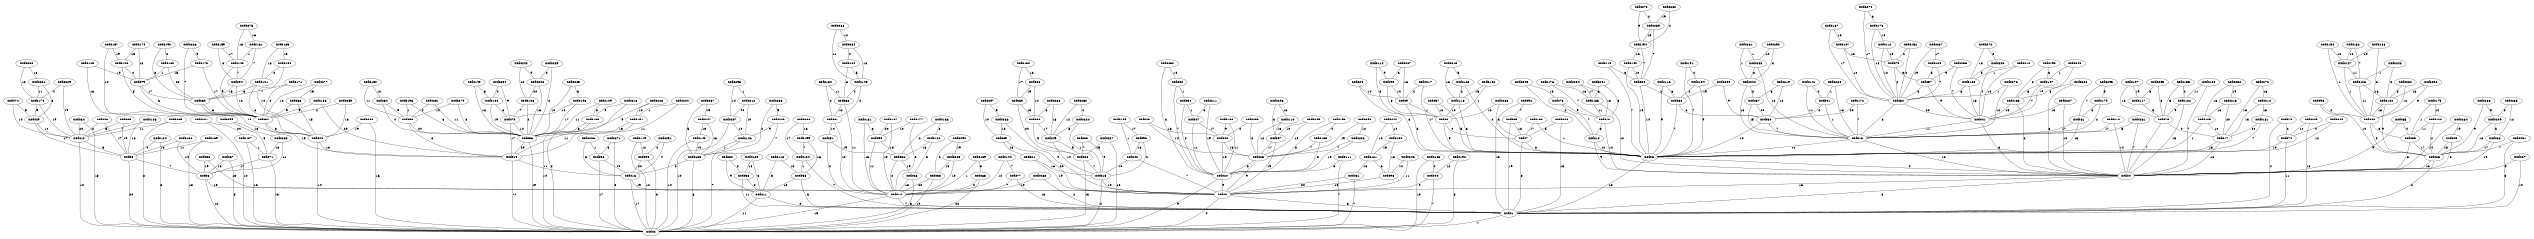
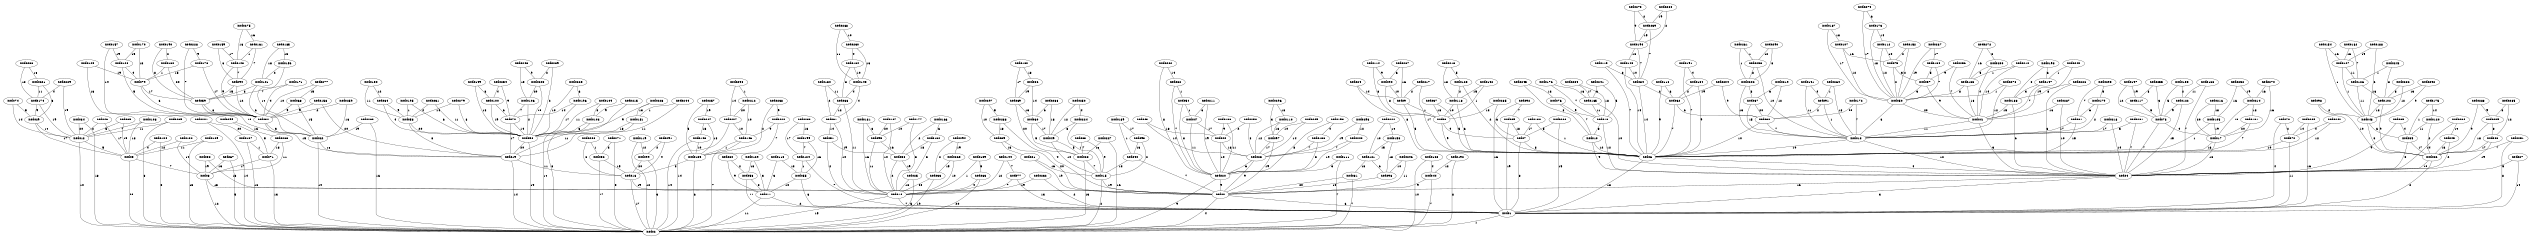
edge "nodo164" -- "nodo145": label "5" -> "10"
edge "nodo252" -- "nodo216": now "nodo252" -- "nodo214"
